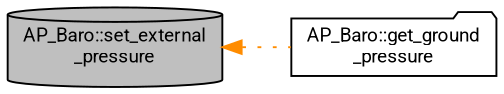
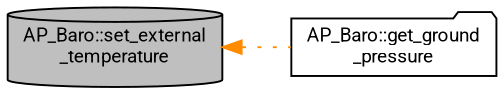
node "AP_Baro::set_external _pressure": label "AP_Baro::set_external _pressure" -> "AP_Baro::set_external _temperature"
